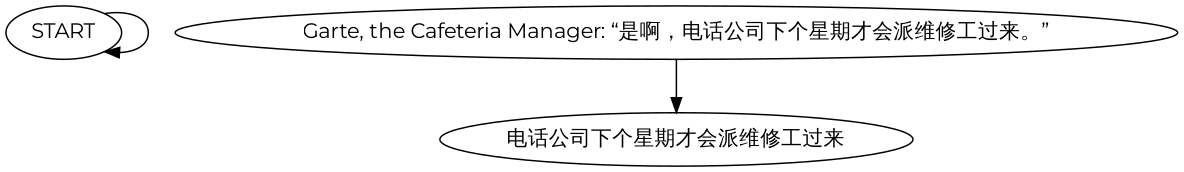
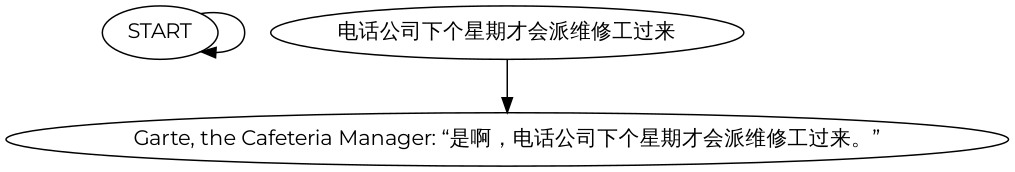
edge "Garte, the Cafeteria Manager: “是啊，电话公司下个星期才会派维修工过来。”" -> "电话公司下个星期才会派维修工过来": reversed
